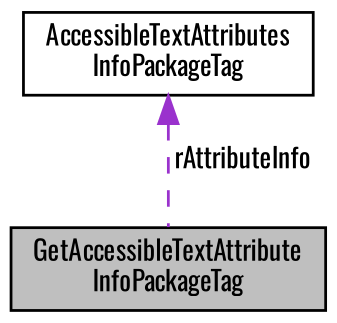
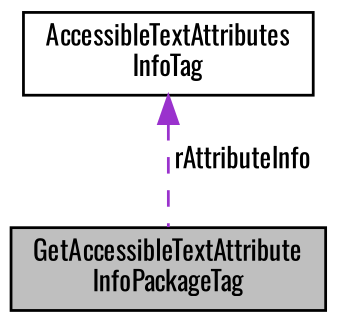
node "AccessibleTextAttributes InfoPackageTag": label "AccessibleTextAttributes InfoPackageTag" -> "AccessibleTextAttributes InfoTag"
